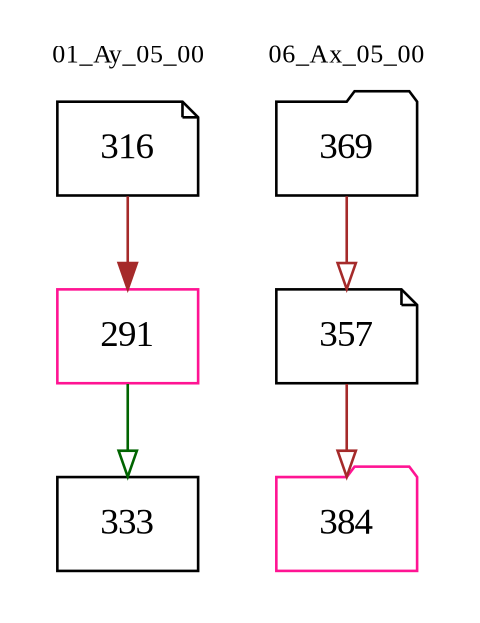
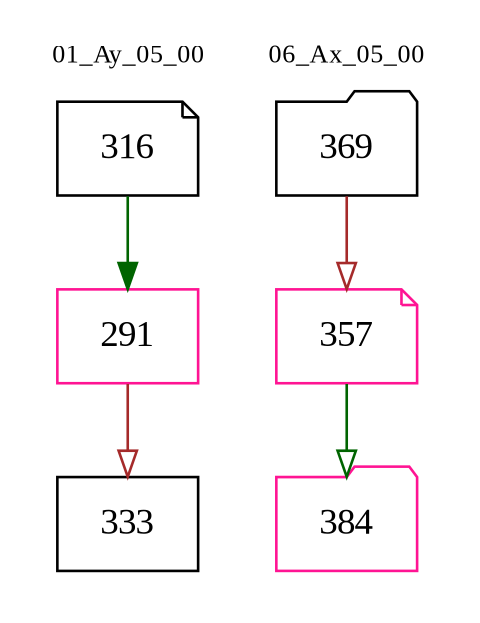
edge "316" -> "291": color brown -> darkgreen
node "357": color black -> deeppink
edge "291" -> "333": color darkgreen -> brown
edge "357" -> "384": color brown -> darkgreen
